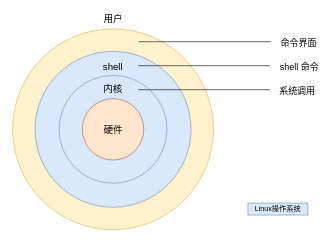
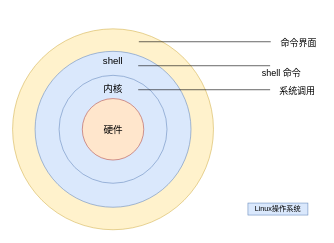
node "用户": removed
node "shell": moved (113, 66) -> (113, 60)
node "shell 命令": moved (300, 66) -> (282, 72)
